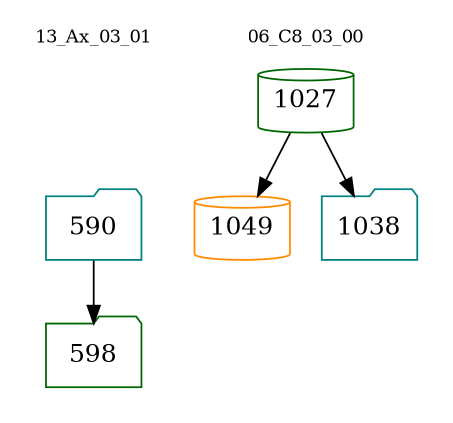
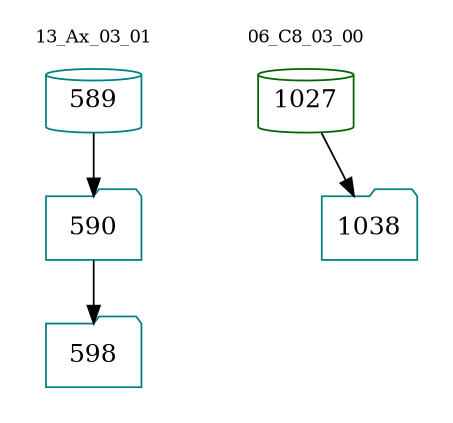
node "589": added
node "1049": removed
node "598": color darkgreen -> teal
